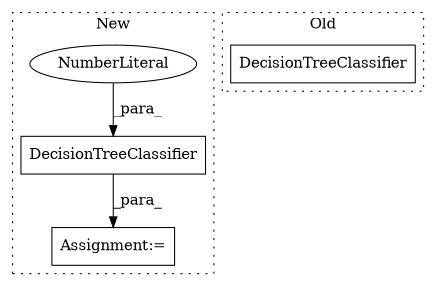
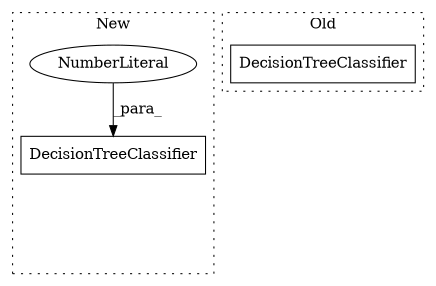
node "Assignment:=": removed
